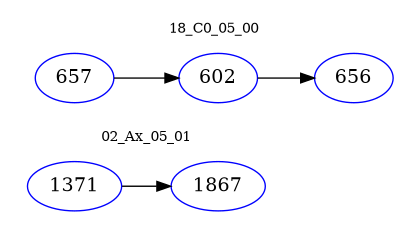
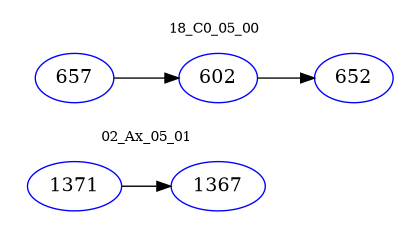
node "656": label "656" -> "652"
node "1867": label "1867" -> "1367"
